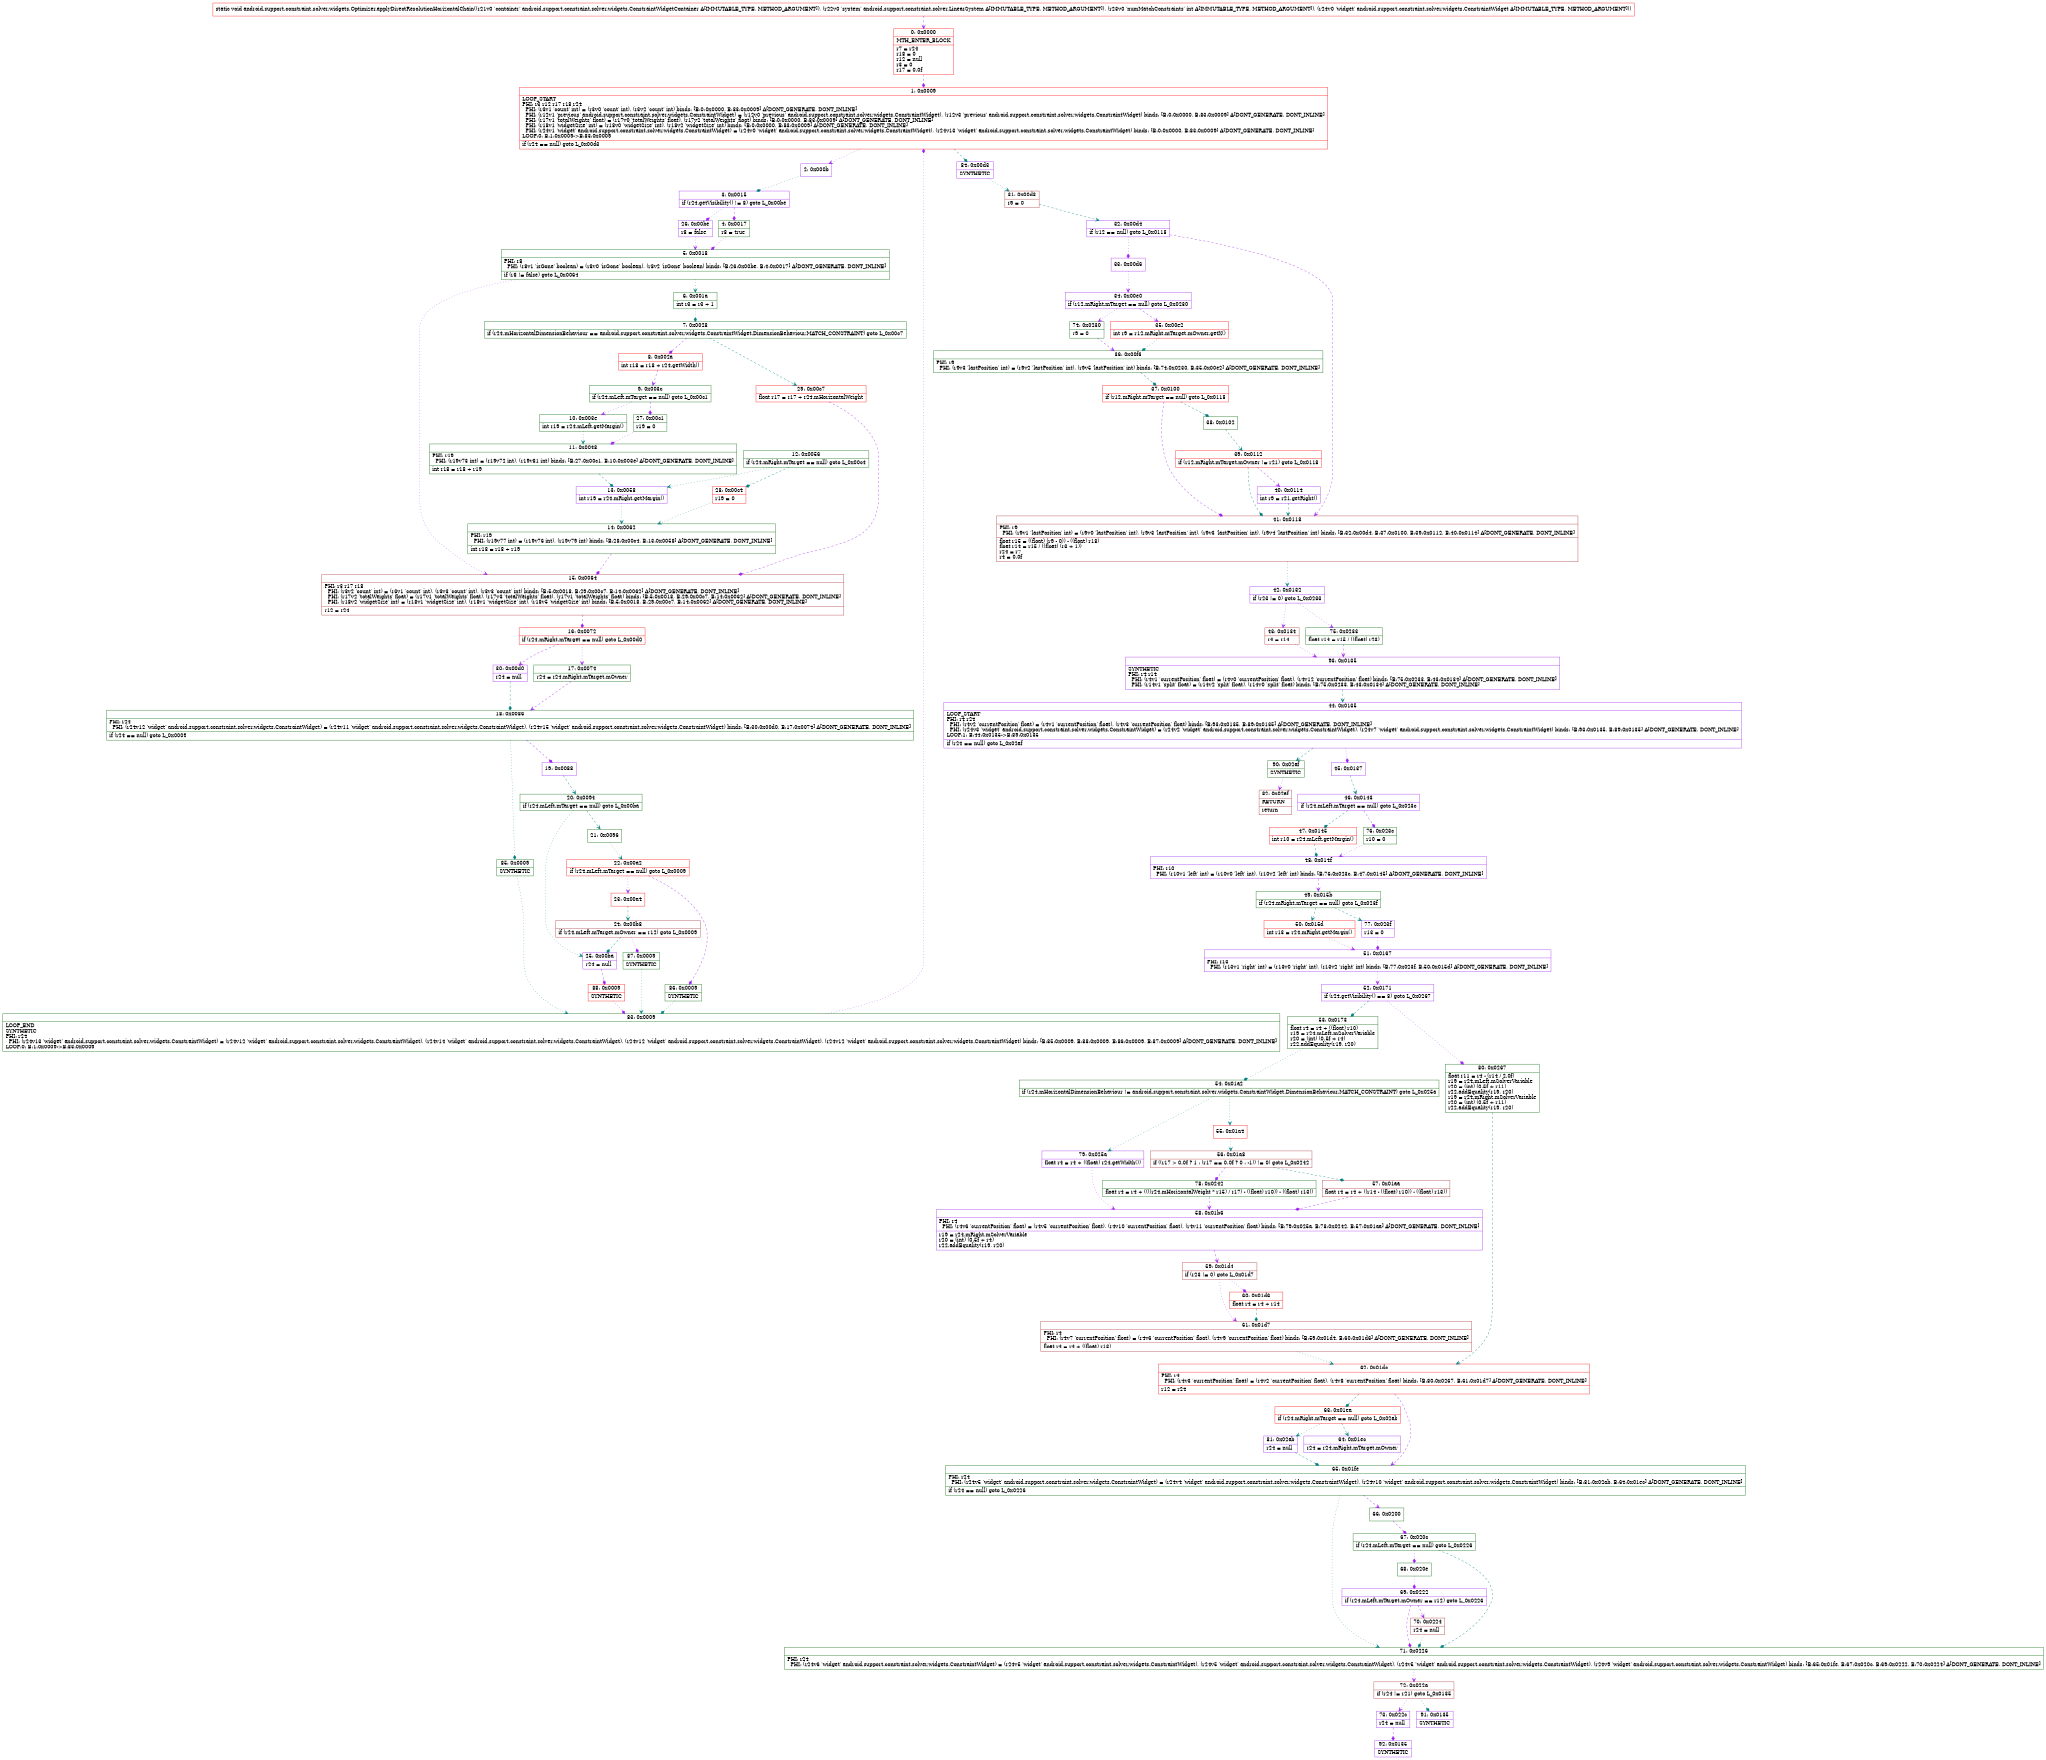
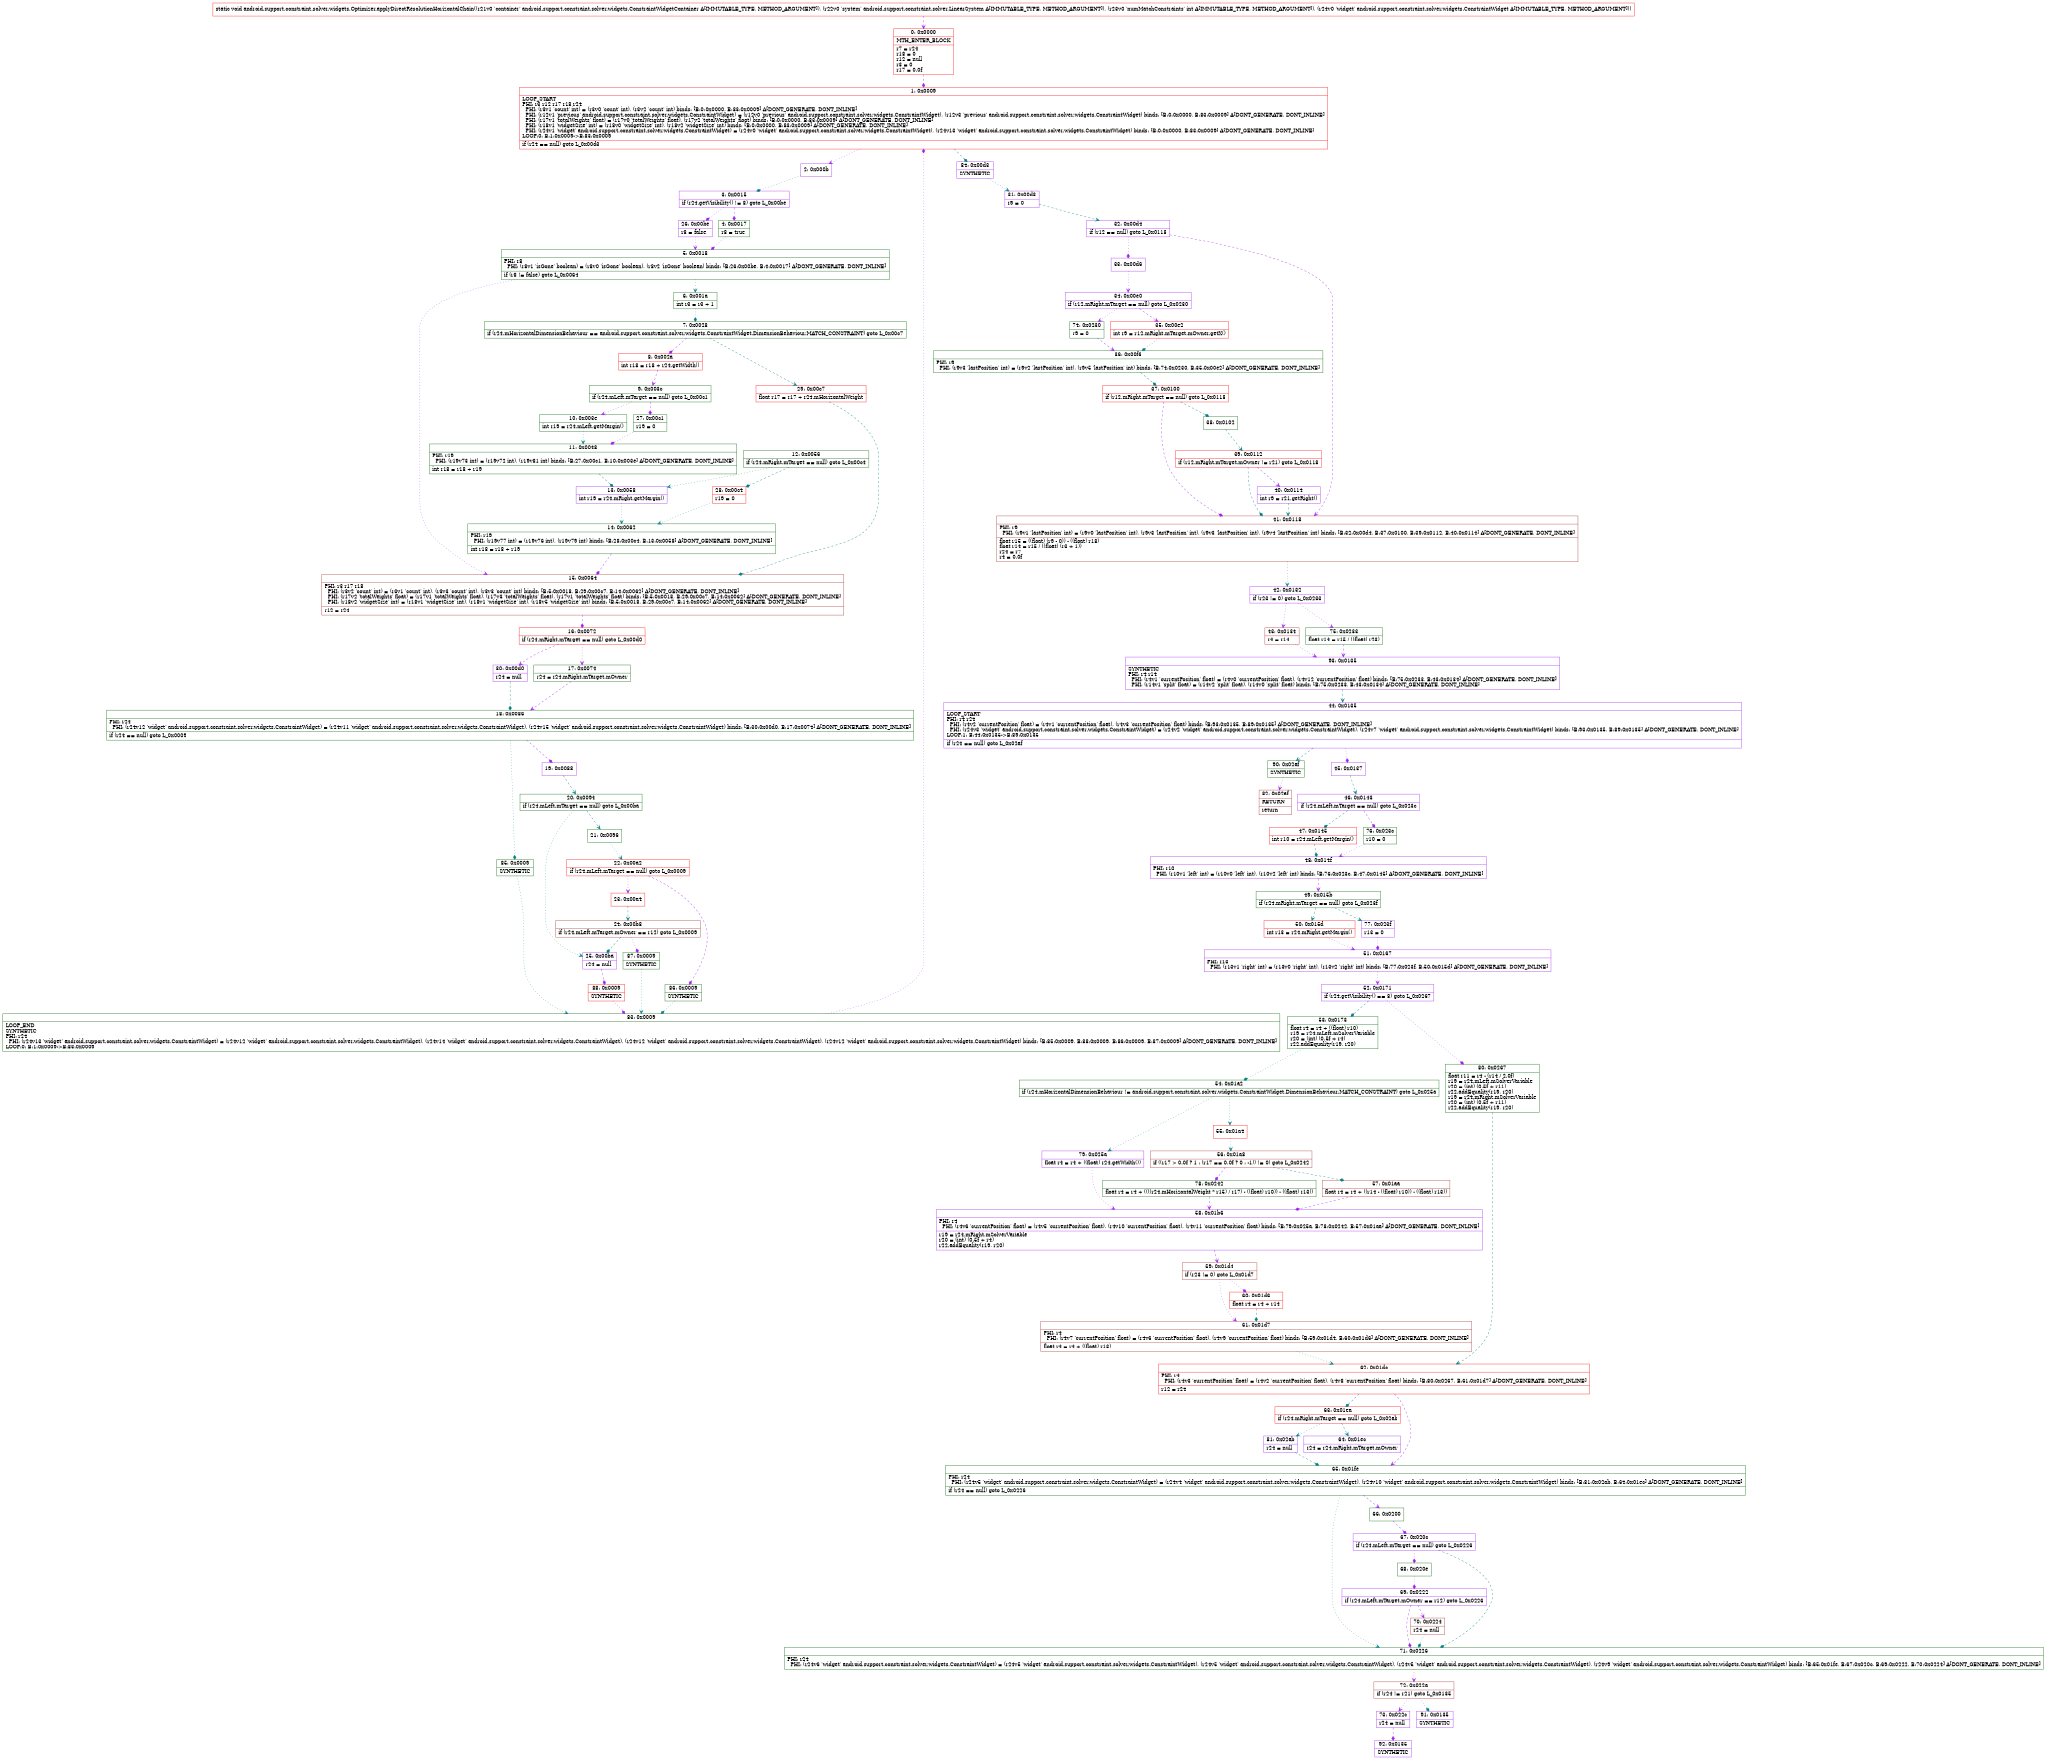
node "31: 0x00d3": color brown -> purple
edge "29: 0x00c7" -> "15: 0x0064": color purple -> teal
node "67: 0x020c": color darkgreen -> purple
